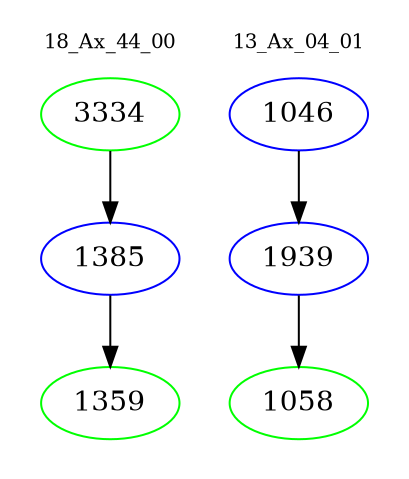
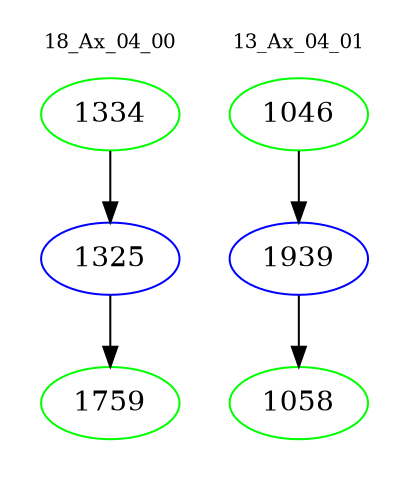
cluster "18_Ax_44_00": label "18_Ax_44_00" -> "18_Ax_04_00"
node "3334": label "3334" -> "1334"
node "1046": color blue -> green
node "1385": label "1385" -> "1325"
node "1359": label "1359" -> "1759"
